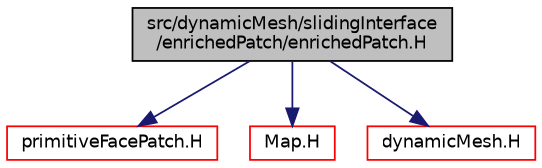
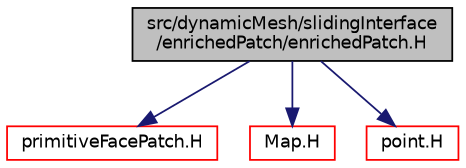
node "dynamicMesh.H": label "dynamicMesh.H" -> "point.H"
